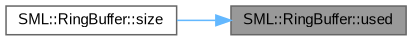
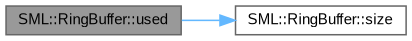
edge "SML::RingBuffer::size" -> "SML::RingBuffer::used": reversed
